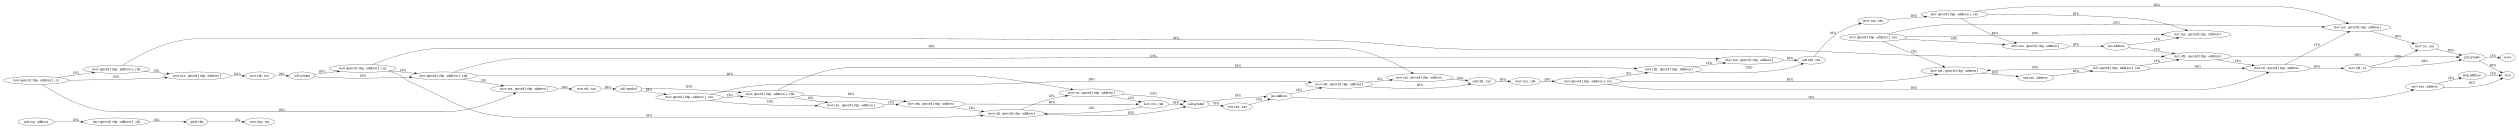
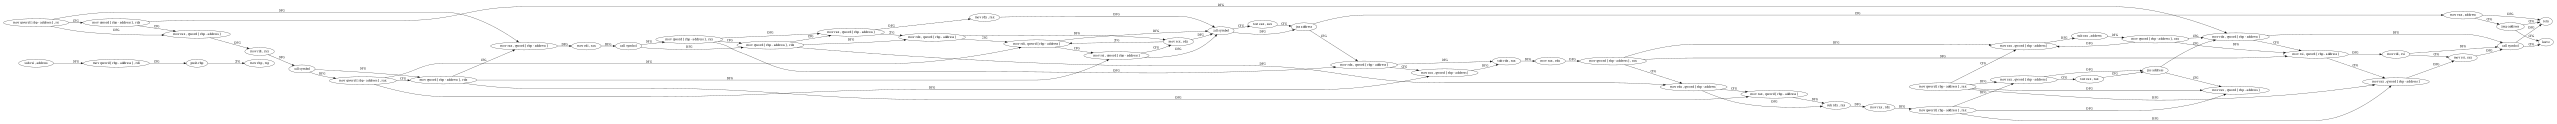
node "mov rdx , rax": added
edge "jmp address" -> "leave": added, label "CFG"
node "test rax , rax": added
node "sub rsp , address": label "sub rsp , address" -> "sub rsi , address"
